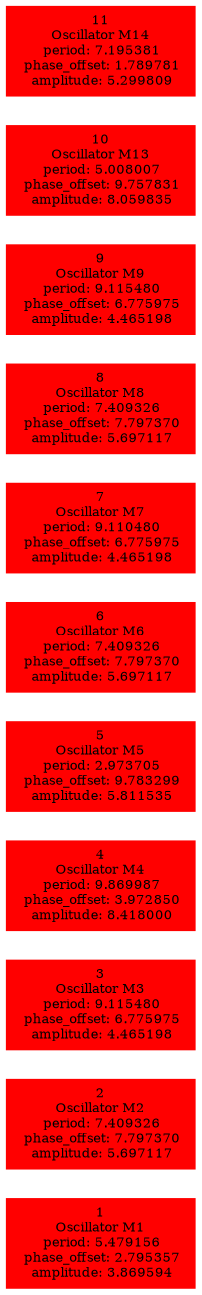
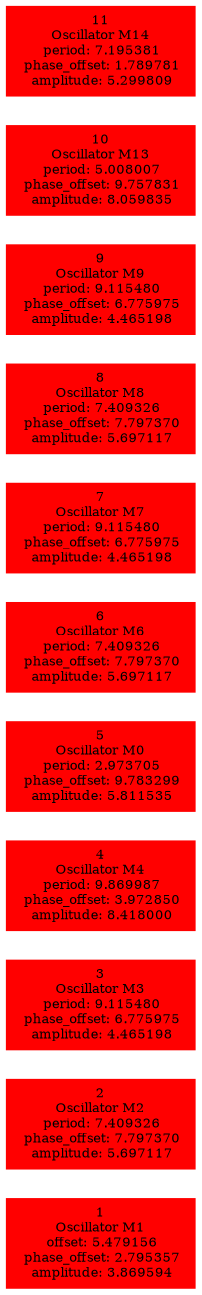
node "7": text "period: 9.110480" -> "period: 9.115480"
node "5": text "Oscillator M5" -> "Oscillator M0"
node "1": text "period: 5.479156" -> "offset: 5.479156"
